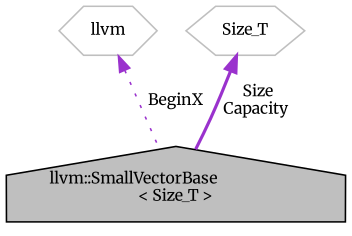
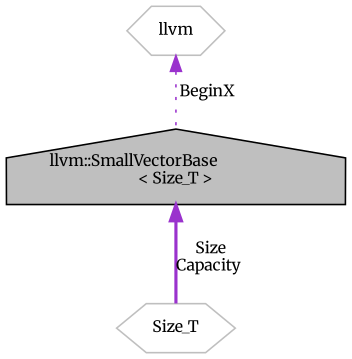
edge "llvm::SmallVectorBase < Size_T >" -> "Size_T": reversed
